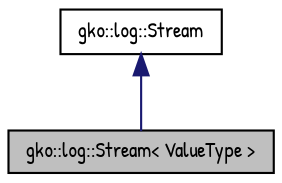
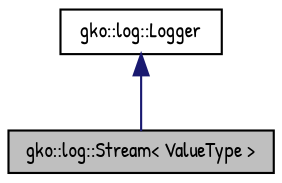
node "gko::log::Stream": label "gko::log::Stream" -> "gko::log::Logger"
